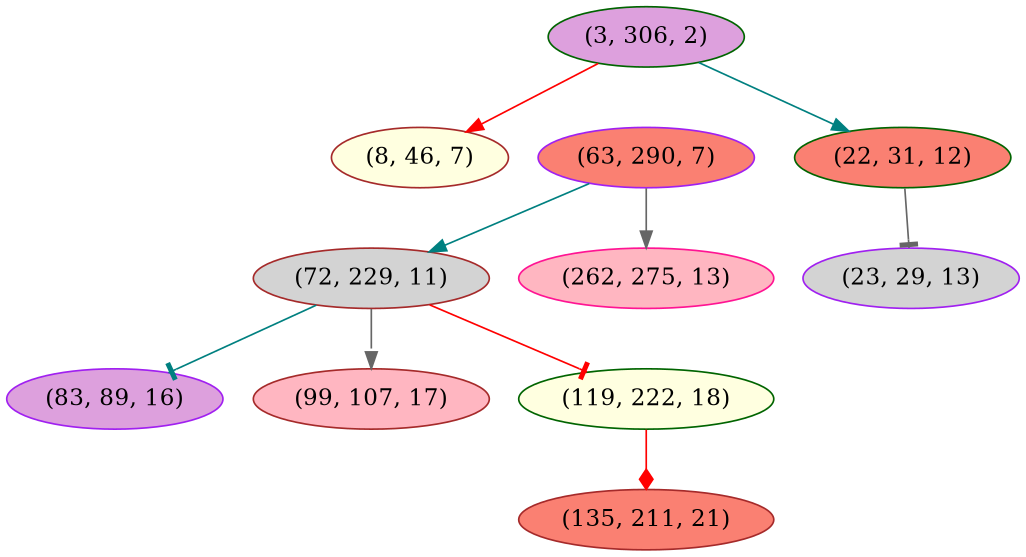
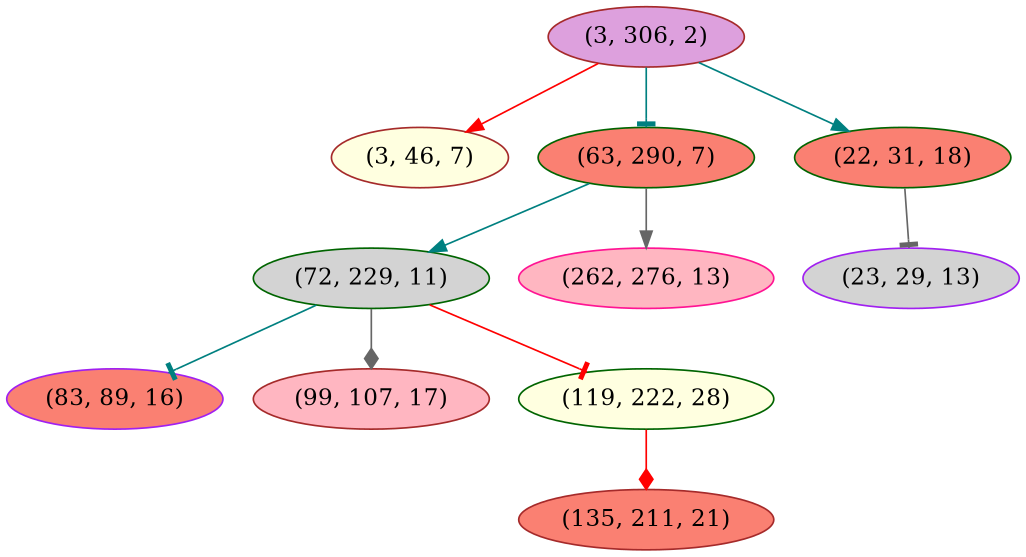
node "(3, 306, 2)": color darkgreen -> brown
edge "(3, 306, 2)" -> "(63, 290, 7)": added
node "(8, 46, 7)": label "(8, 46, 7)" -> "(3, 46, 7)"
node "(63, 290, 7)": color purple -> darkgreen
node "(22, 31, 12)": label "(22, 31, 12)" -> "(22, 31, 18)"
node "(72, 229, 11)": color brown -> darkgreen
node "(262, 275, 13)": label "(262, 275, 13)" -> "(262, 276, 13)"
edge "(72, 229, 11)" -> "(99, 107, 17)": arrowhead normal -> diamond
node "(83, 89, 16)": fillcolor plum -> salmon
node "(119, 222, 18)": label "(119, 222, 18)" -> "(119, 222, 28)"
